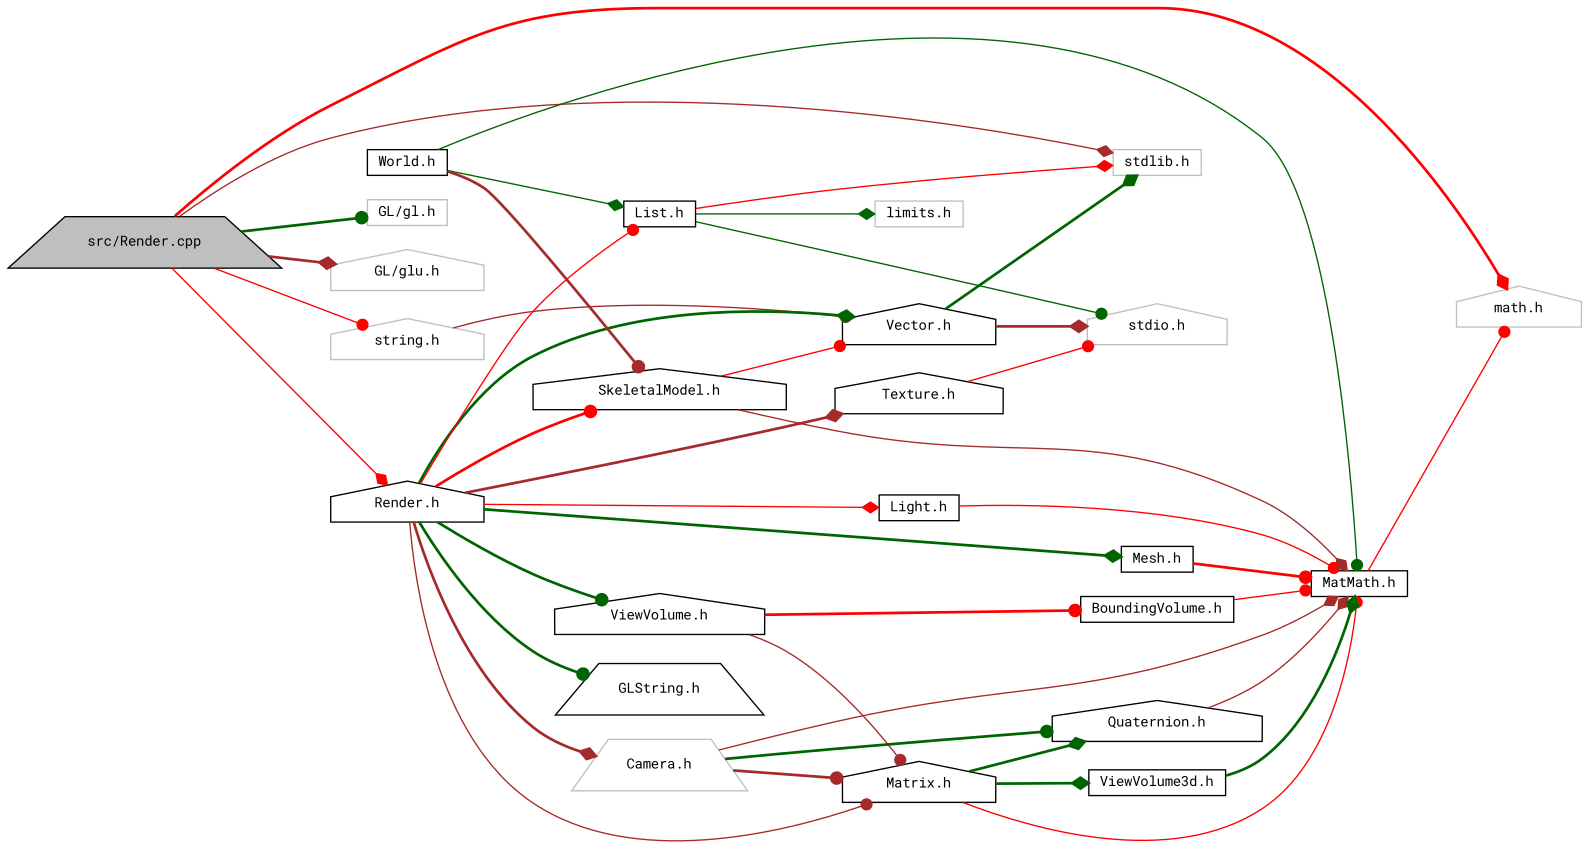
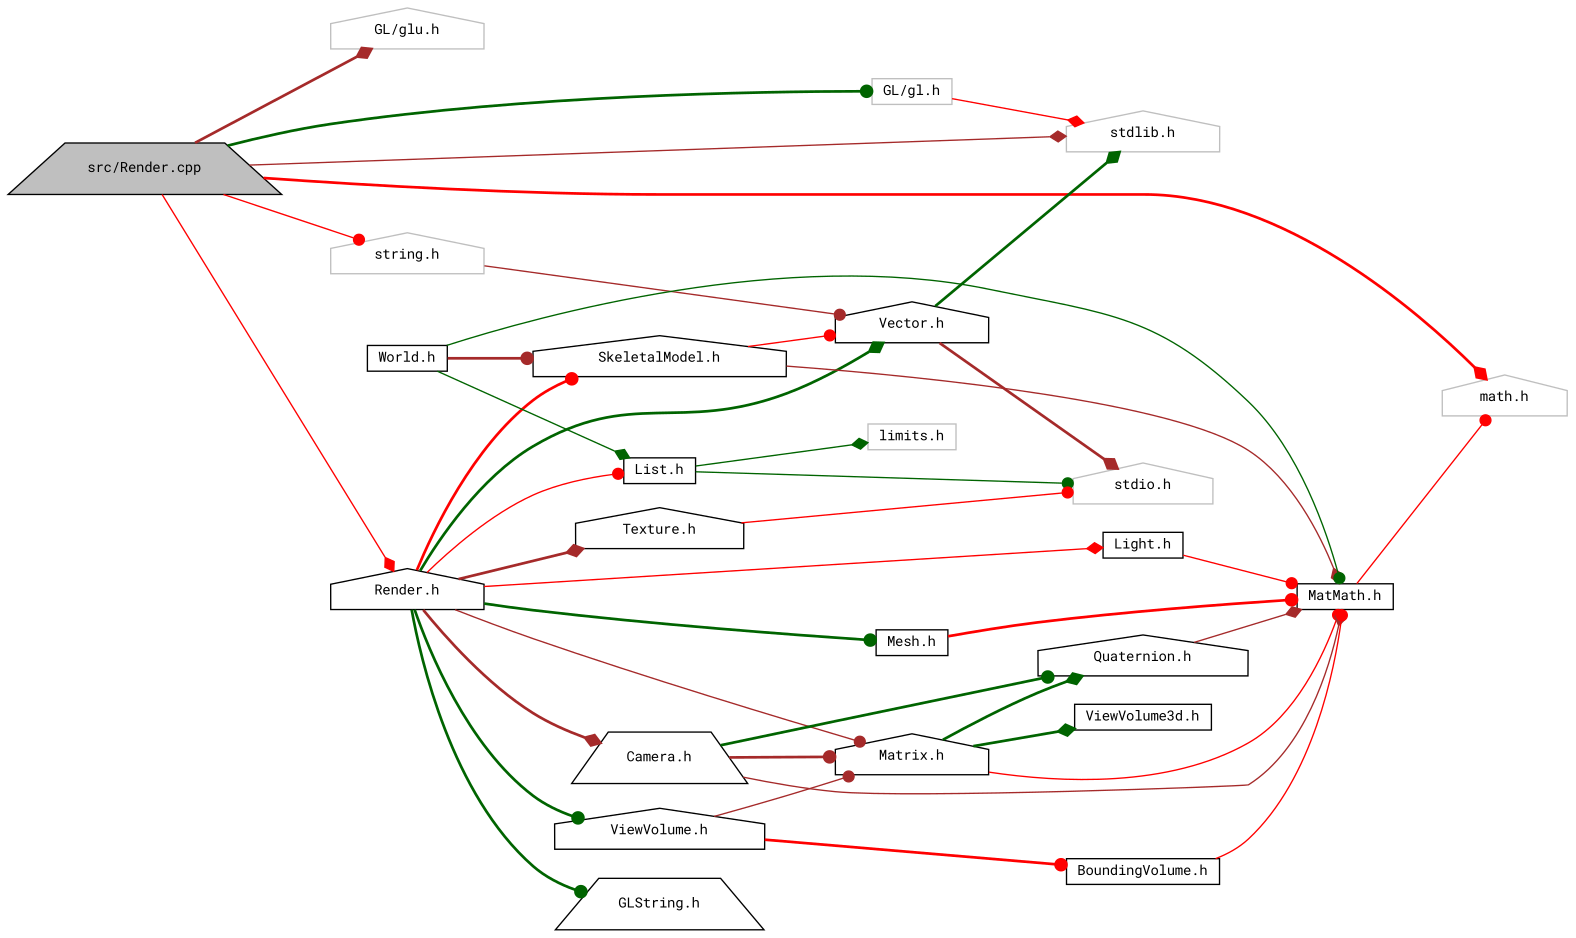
node "stdlib.h": shape box -> house
edge "List.h" -> "stdlib.h": now "GL/gl.h" -> "stdlib.h"
edge "Render.h" -> "Mesh.h": arrowhead diamond -> dot
edge "ViewVolume3d.h" -> "MatMath.h": removed
node "Camera.h": color grey75 -> black
